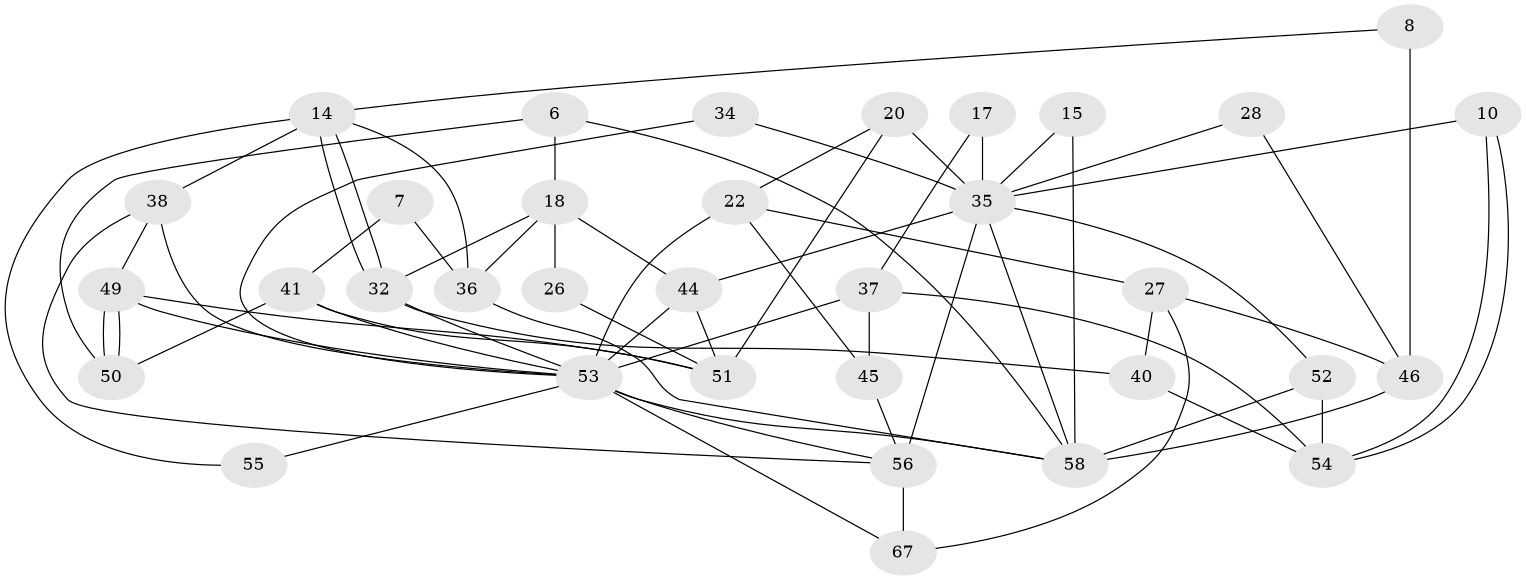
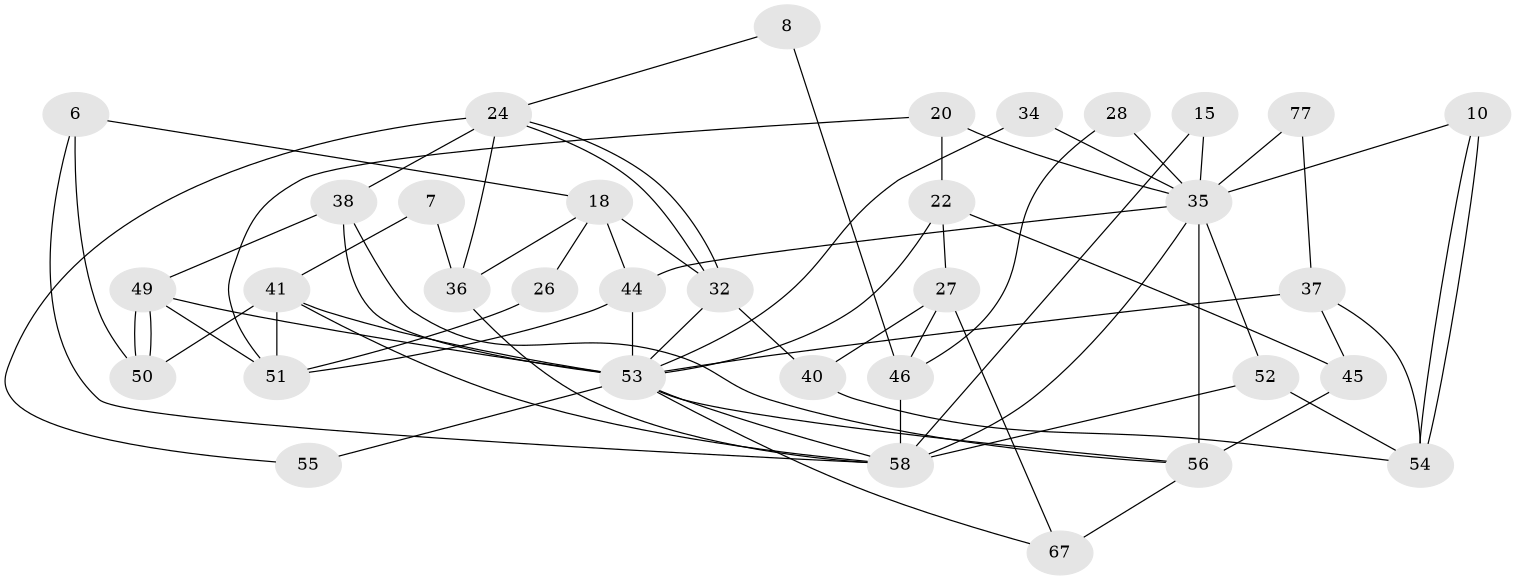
node "14": label "14" -> "24"
node "17": label "17" -> "77"
edge "41" -- "58": added
